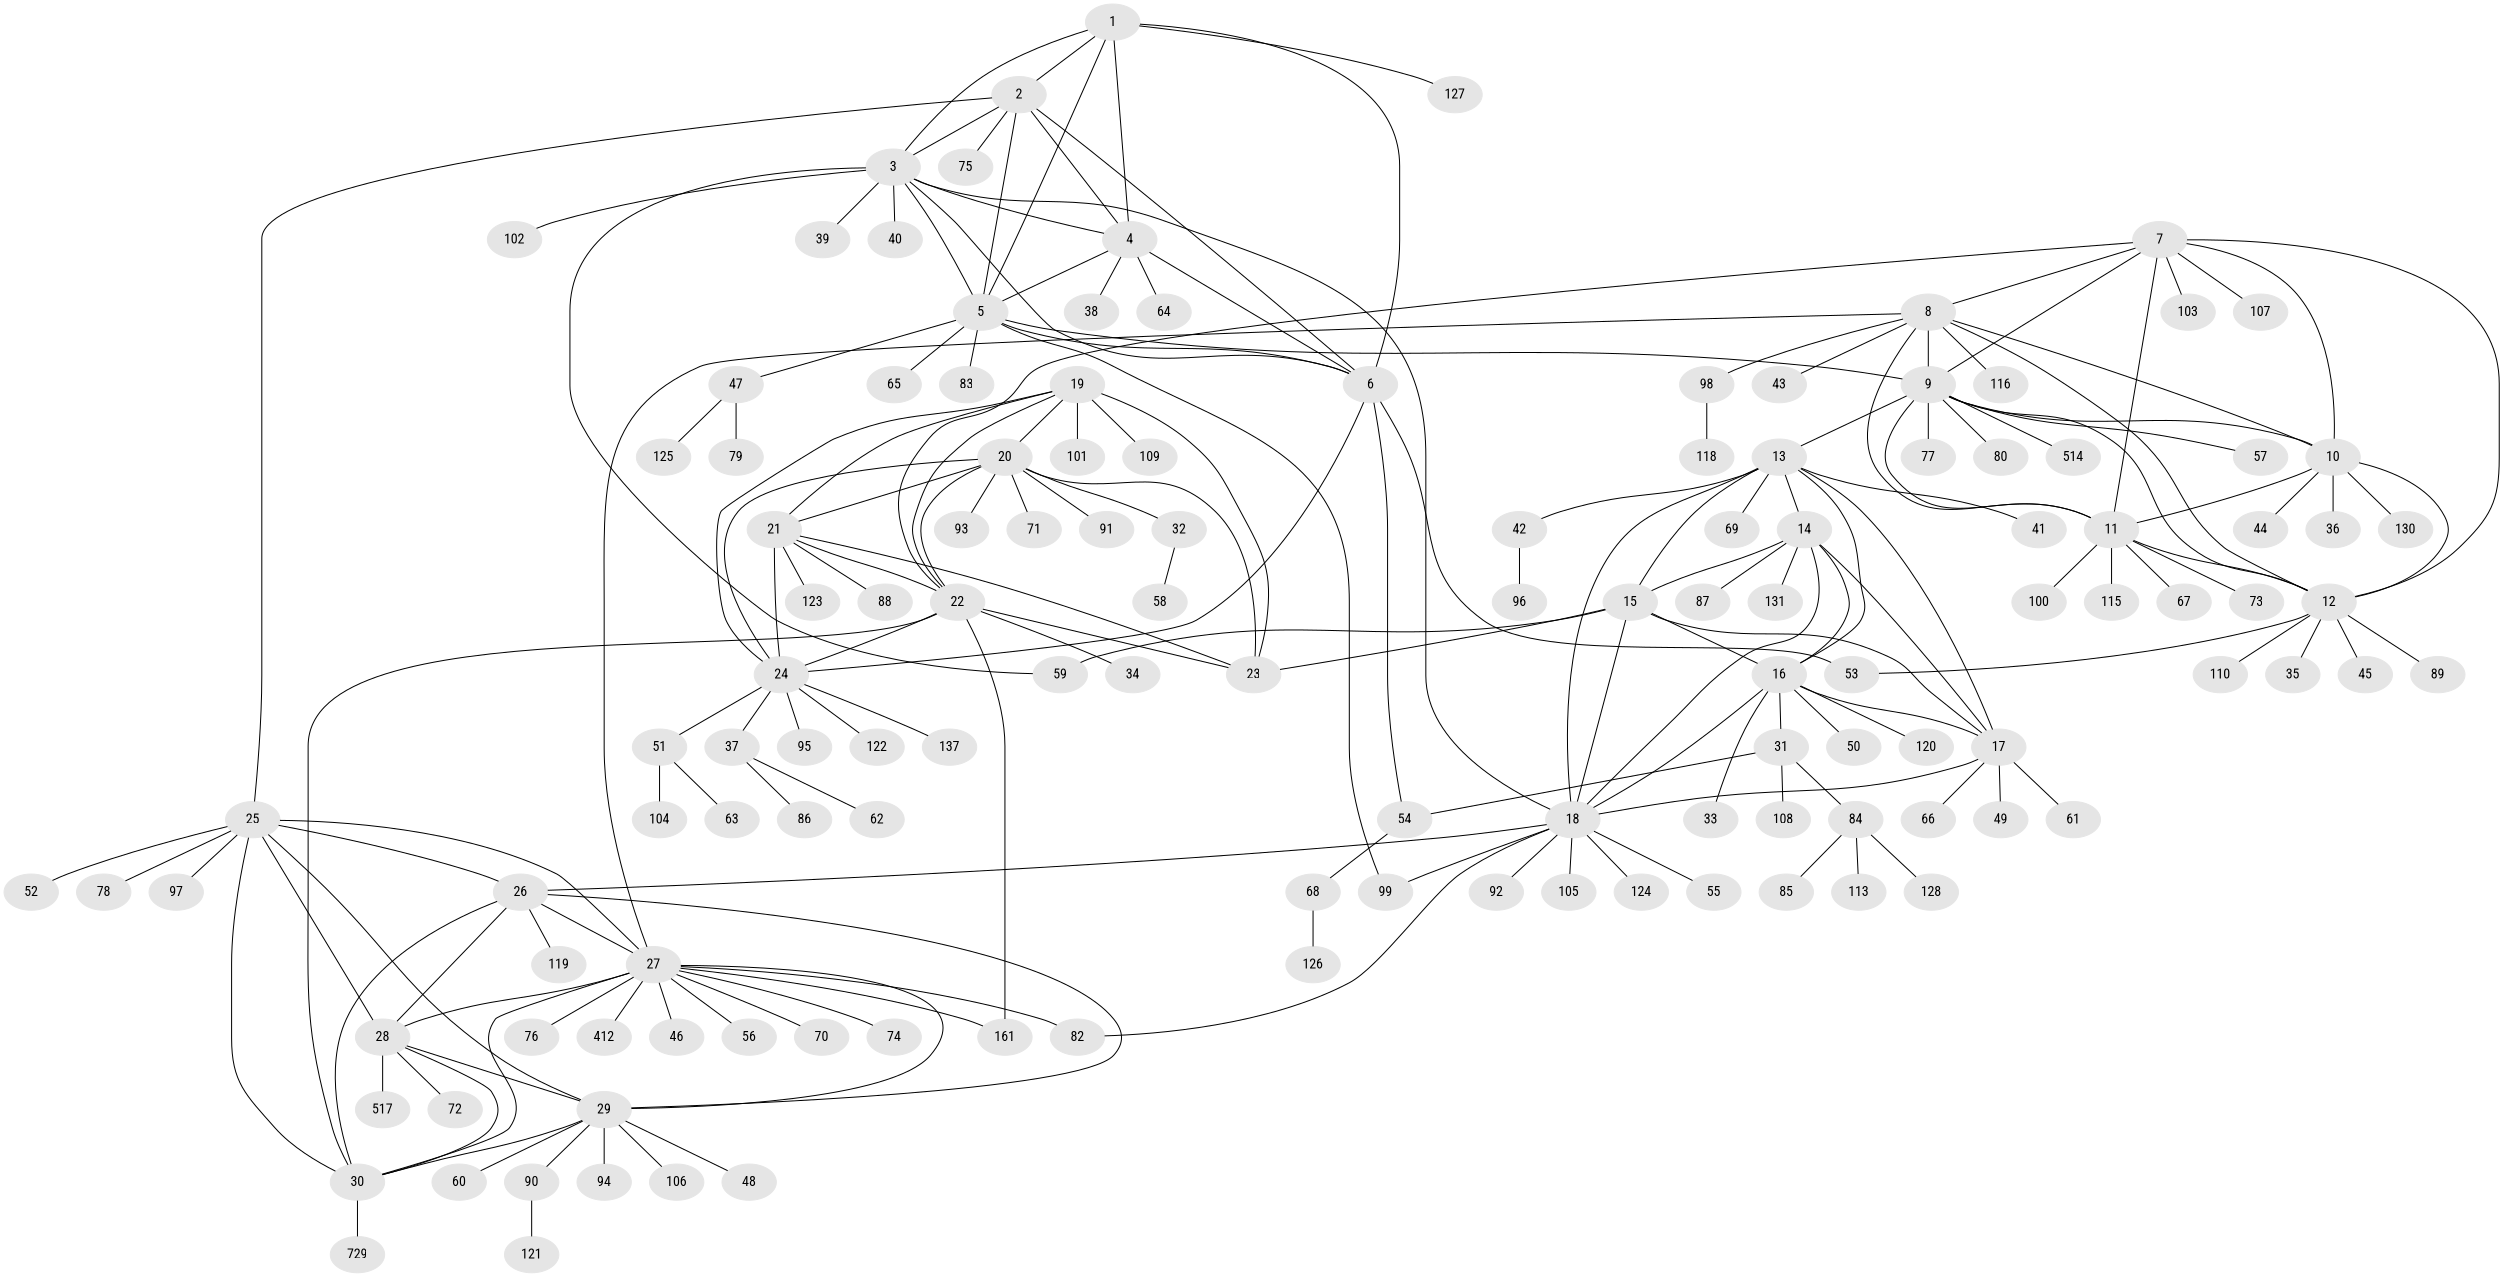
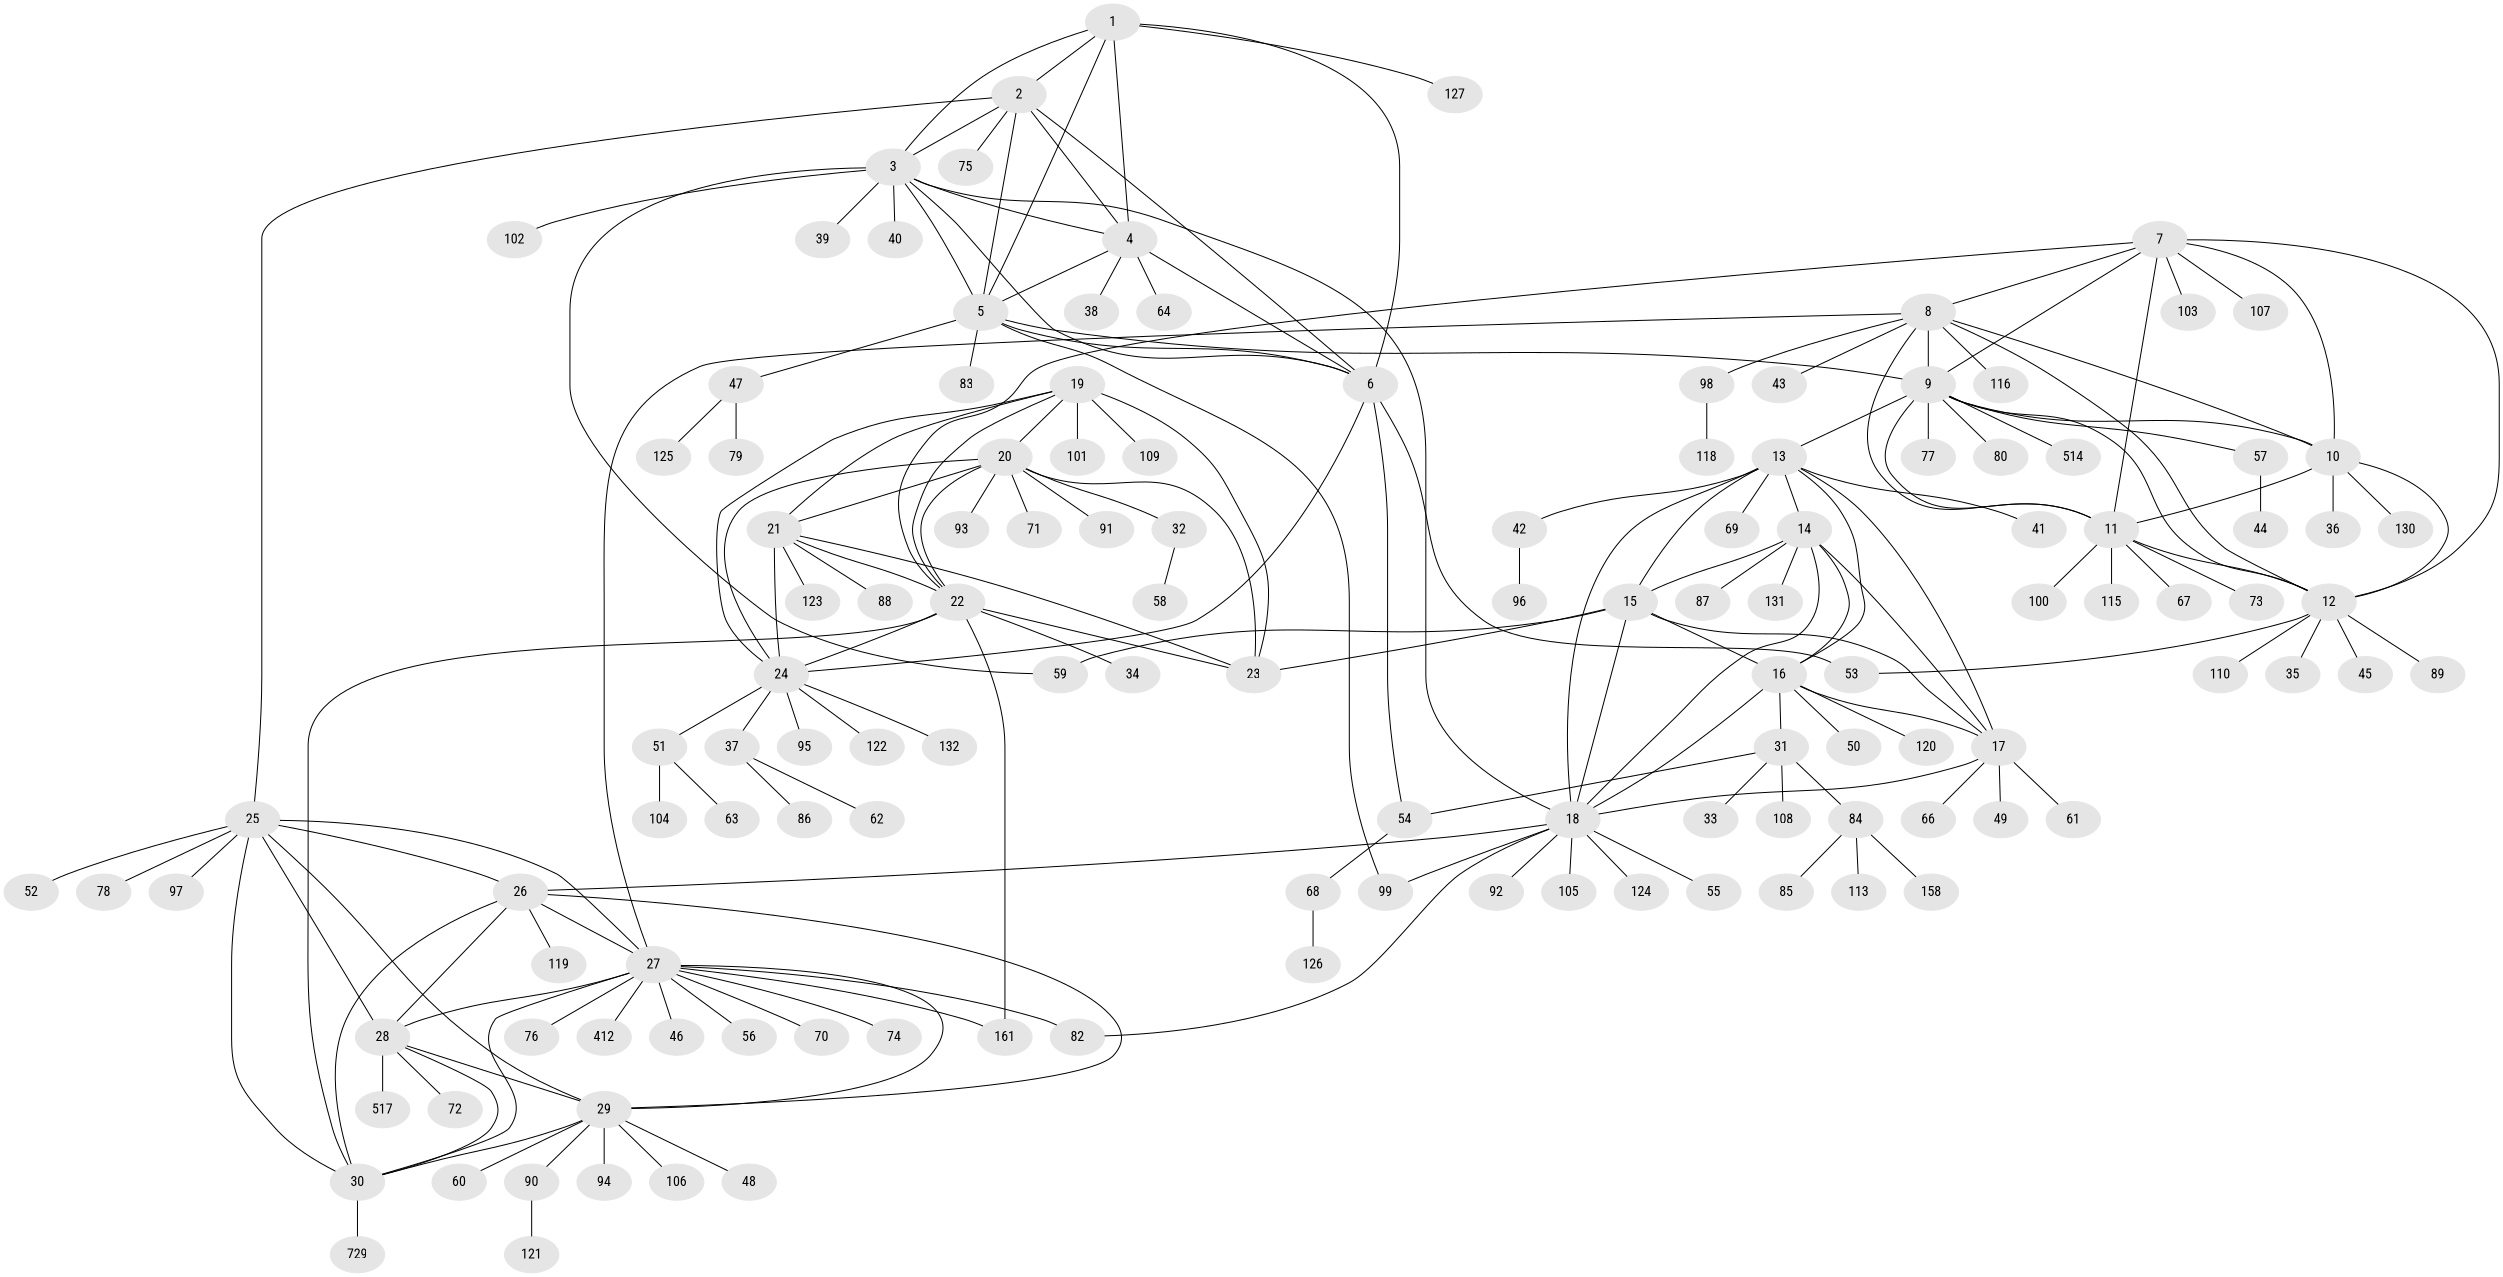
node "65": removed
edge "10" -- "44": now "57" -- "44"
edge "16" -- "33": now "31" -- "33"
node "137": label "137" -> "132"
node "128": label "128" -> "158"
